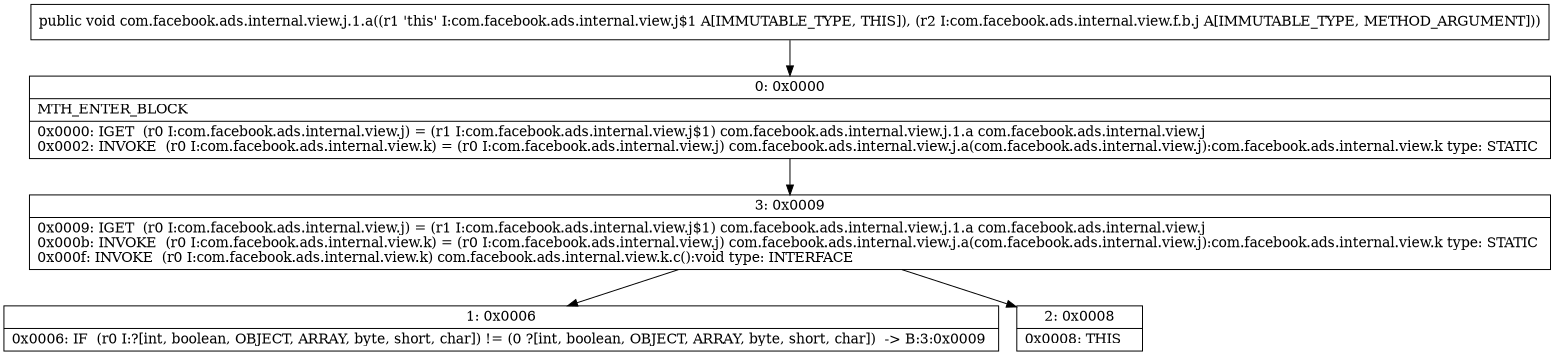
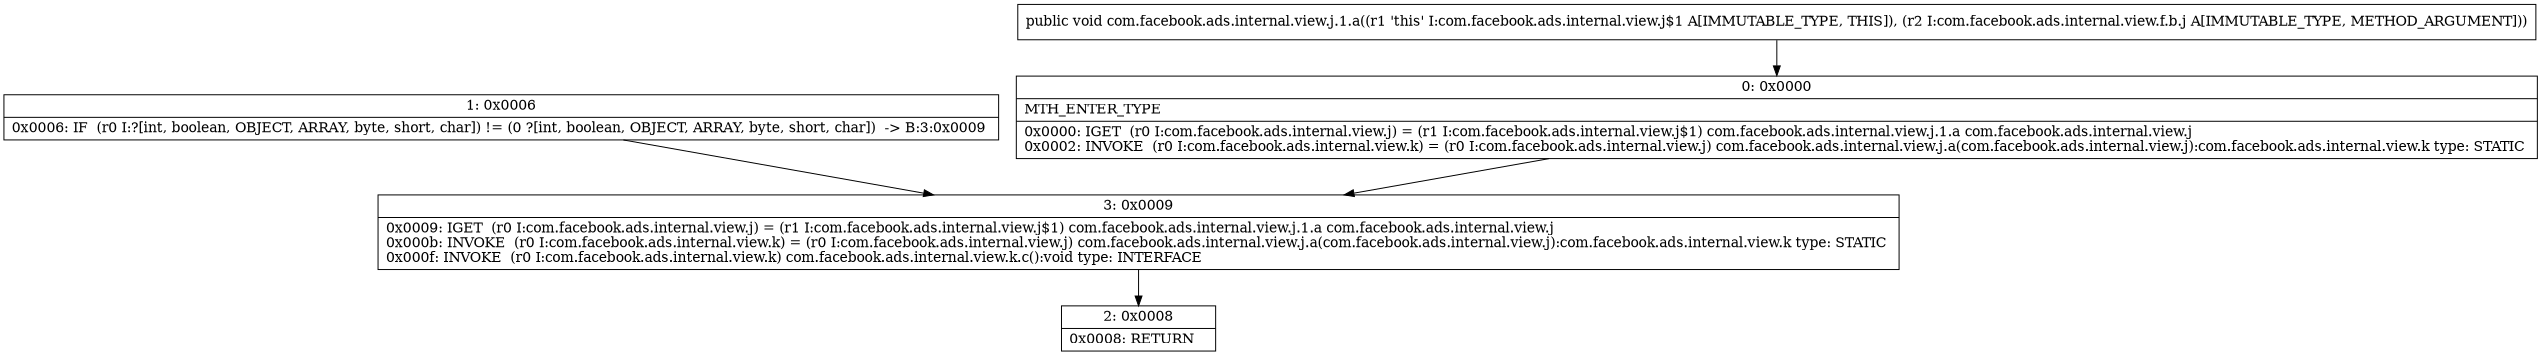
node "0: 0x0000": text "MTH_ENTER_BLOCK" -> "MTH_ENTER_TYPE"
edge "3: 0x0009" -> "1: 0x0006": reversed
node "2: 0x0008": text "0x0008: THIS" -> "0x0008: RETURN"
